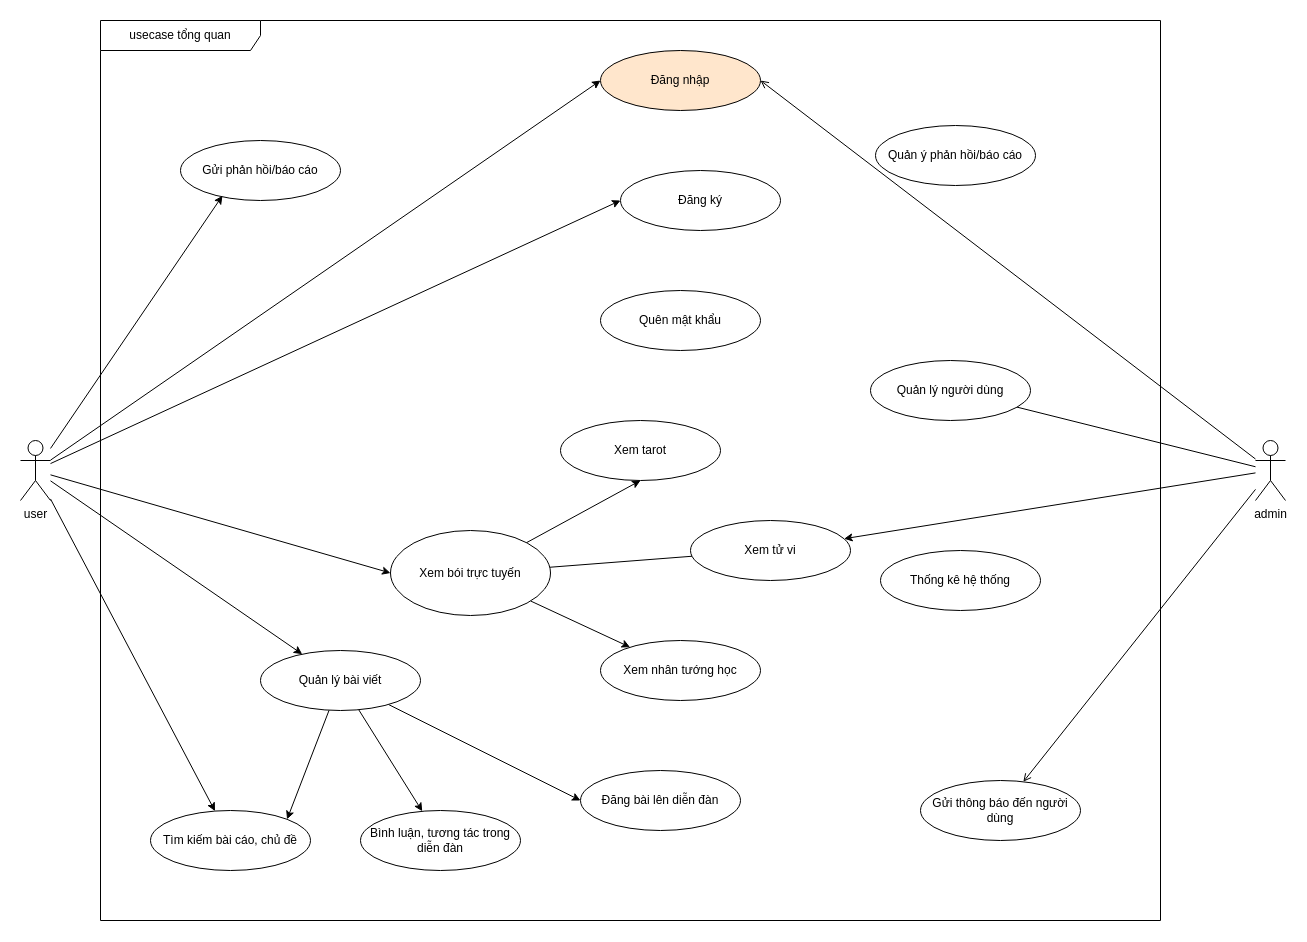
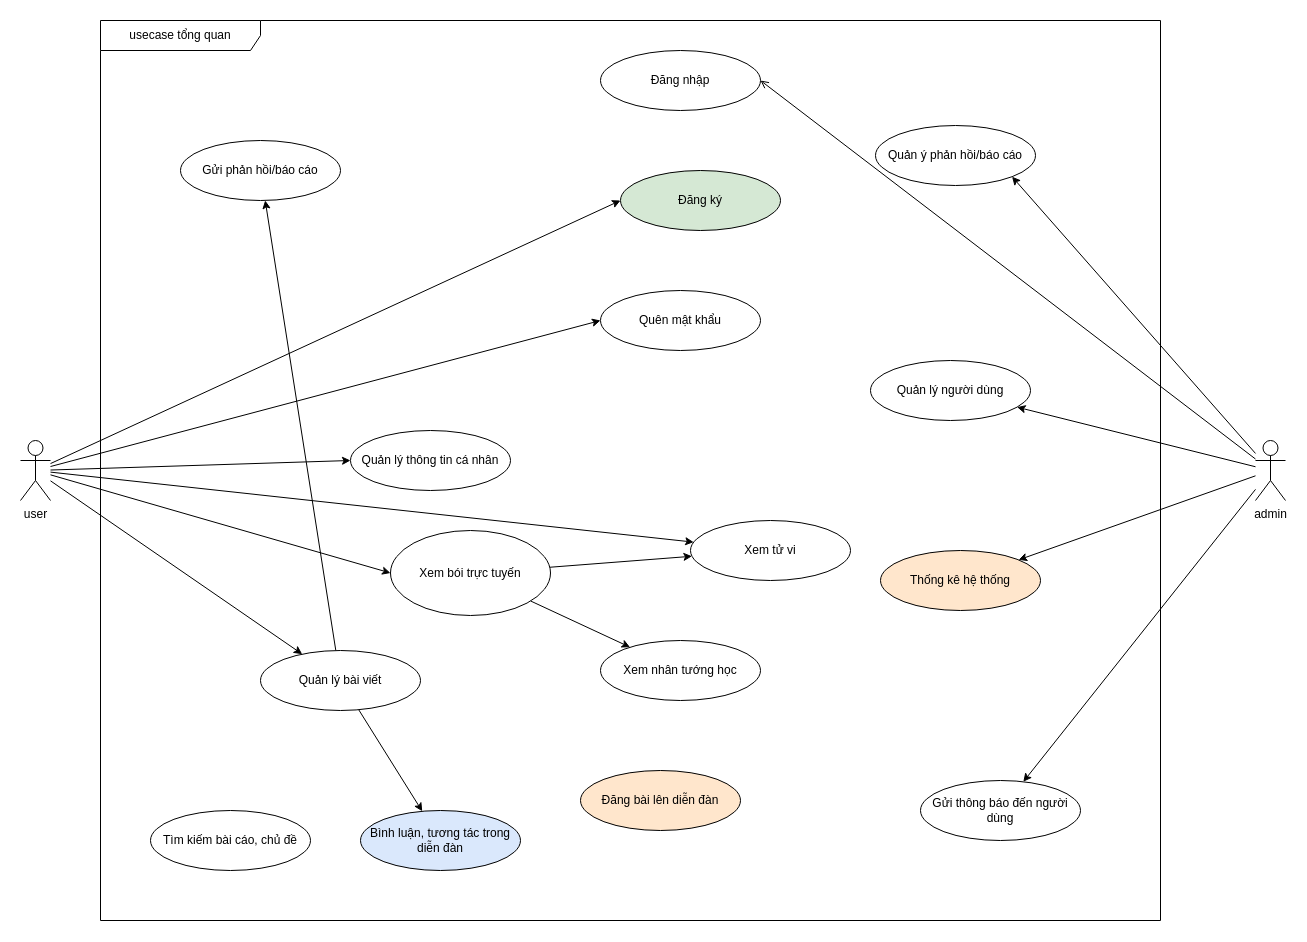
node "Đăng nhập": fillcolor #ffe6cc -> #ffffff
node "Đăng ký": fillcolor #ffffff -> #d5e8d4
edge "user" -> "Đăng nhập": removed
edge "admin" -> "Quản ý phản hồi/báo cáo": added
edge "user" -> "Gửi phản hồi/báo cáo": now "user" -> "Xem tử vi"
edge "Quản lý người dùng" -- "admin": arrowhead none -> classic
node "Xem tarot": removed
node "Quản lý thông tin cá nhân": added
edge "user" -> "Quản lý thông tin cá nhân": added
edge "admin" -> "Xem tử vi": now "admin" -> "Thống kê hệ thống"
edge "Xem bói trực tuyến" -> "Xem tarot": removed
edge "Xem tử vi" -- "Xem bói trực tuyến": arrowhead none -> classic
node "Thống kê hệ thống": fillcolor #ffffff -> #ffe6cc
edge "user" -> "Tìm kiếm bài cáo, chủ đề": now "user" -> "Quên mật khẩu"
edge "Quản lý bài viết" -> "Đăng bài lên diễn đàn": removed
edge "Quản lý bài viết" -> "Tìm kiếm bài cáo, chủ đề": now "Quản lý bài viết" -> "Gửi phản hồi/báo cáo"
edge "admin" -> "Gửi thông báo đến người dùng": arrowhead open -> classic
node "Đăng bài lên diễn đàn": fillcolor #ffffff -> #ffe6cc
node "Bình luận, tương tác trong diễn đàn": fillcolor #ffffff -> #dae8fc
